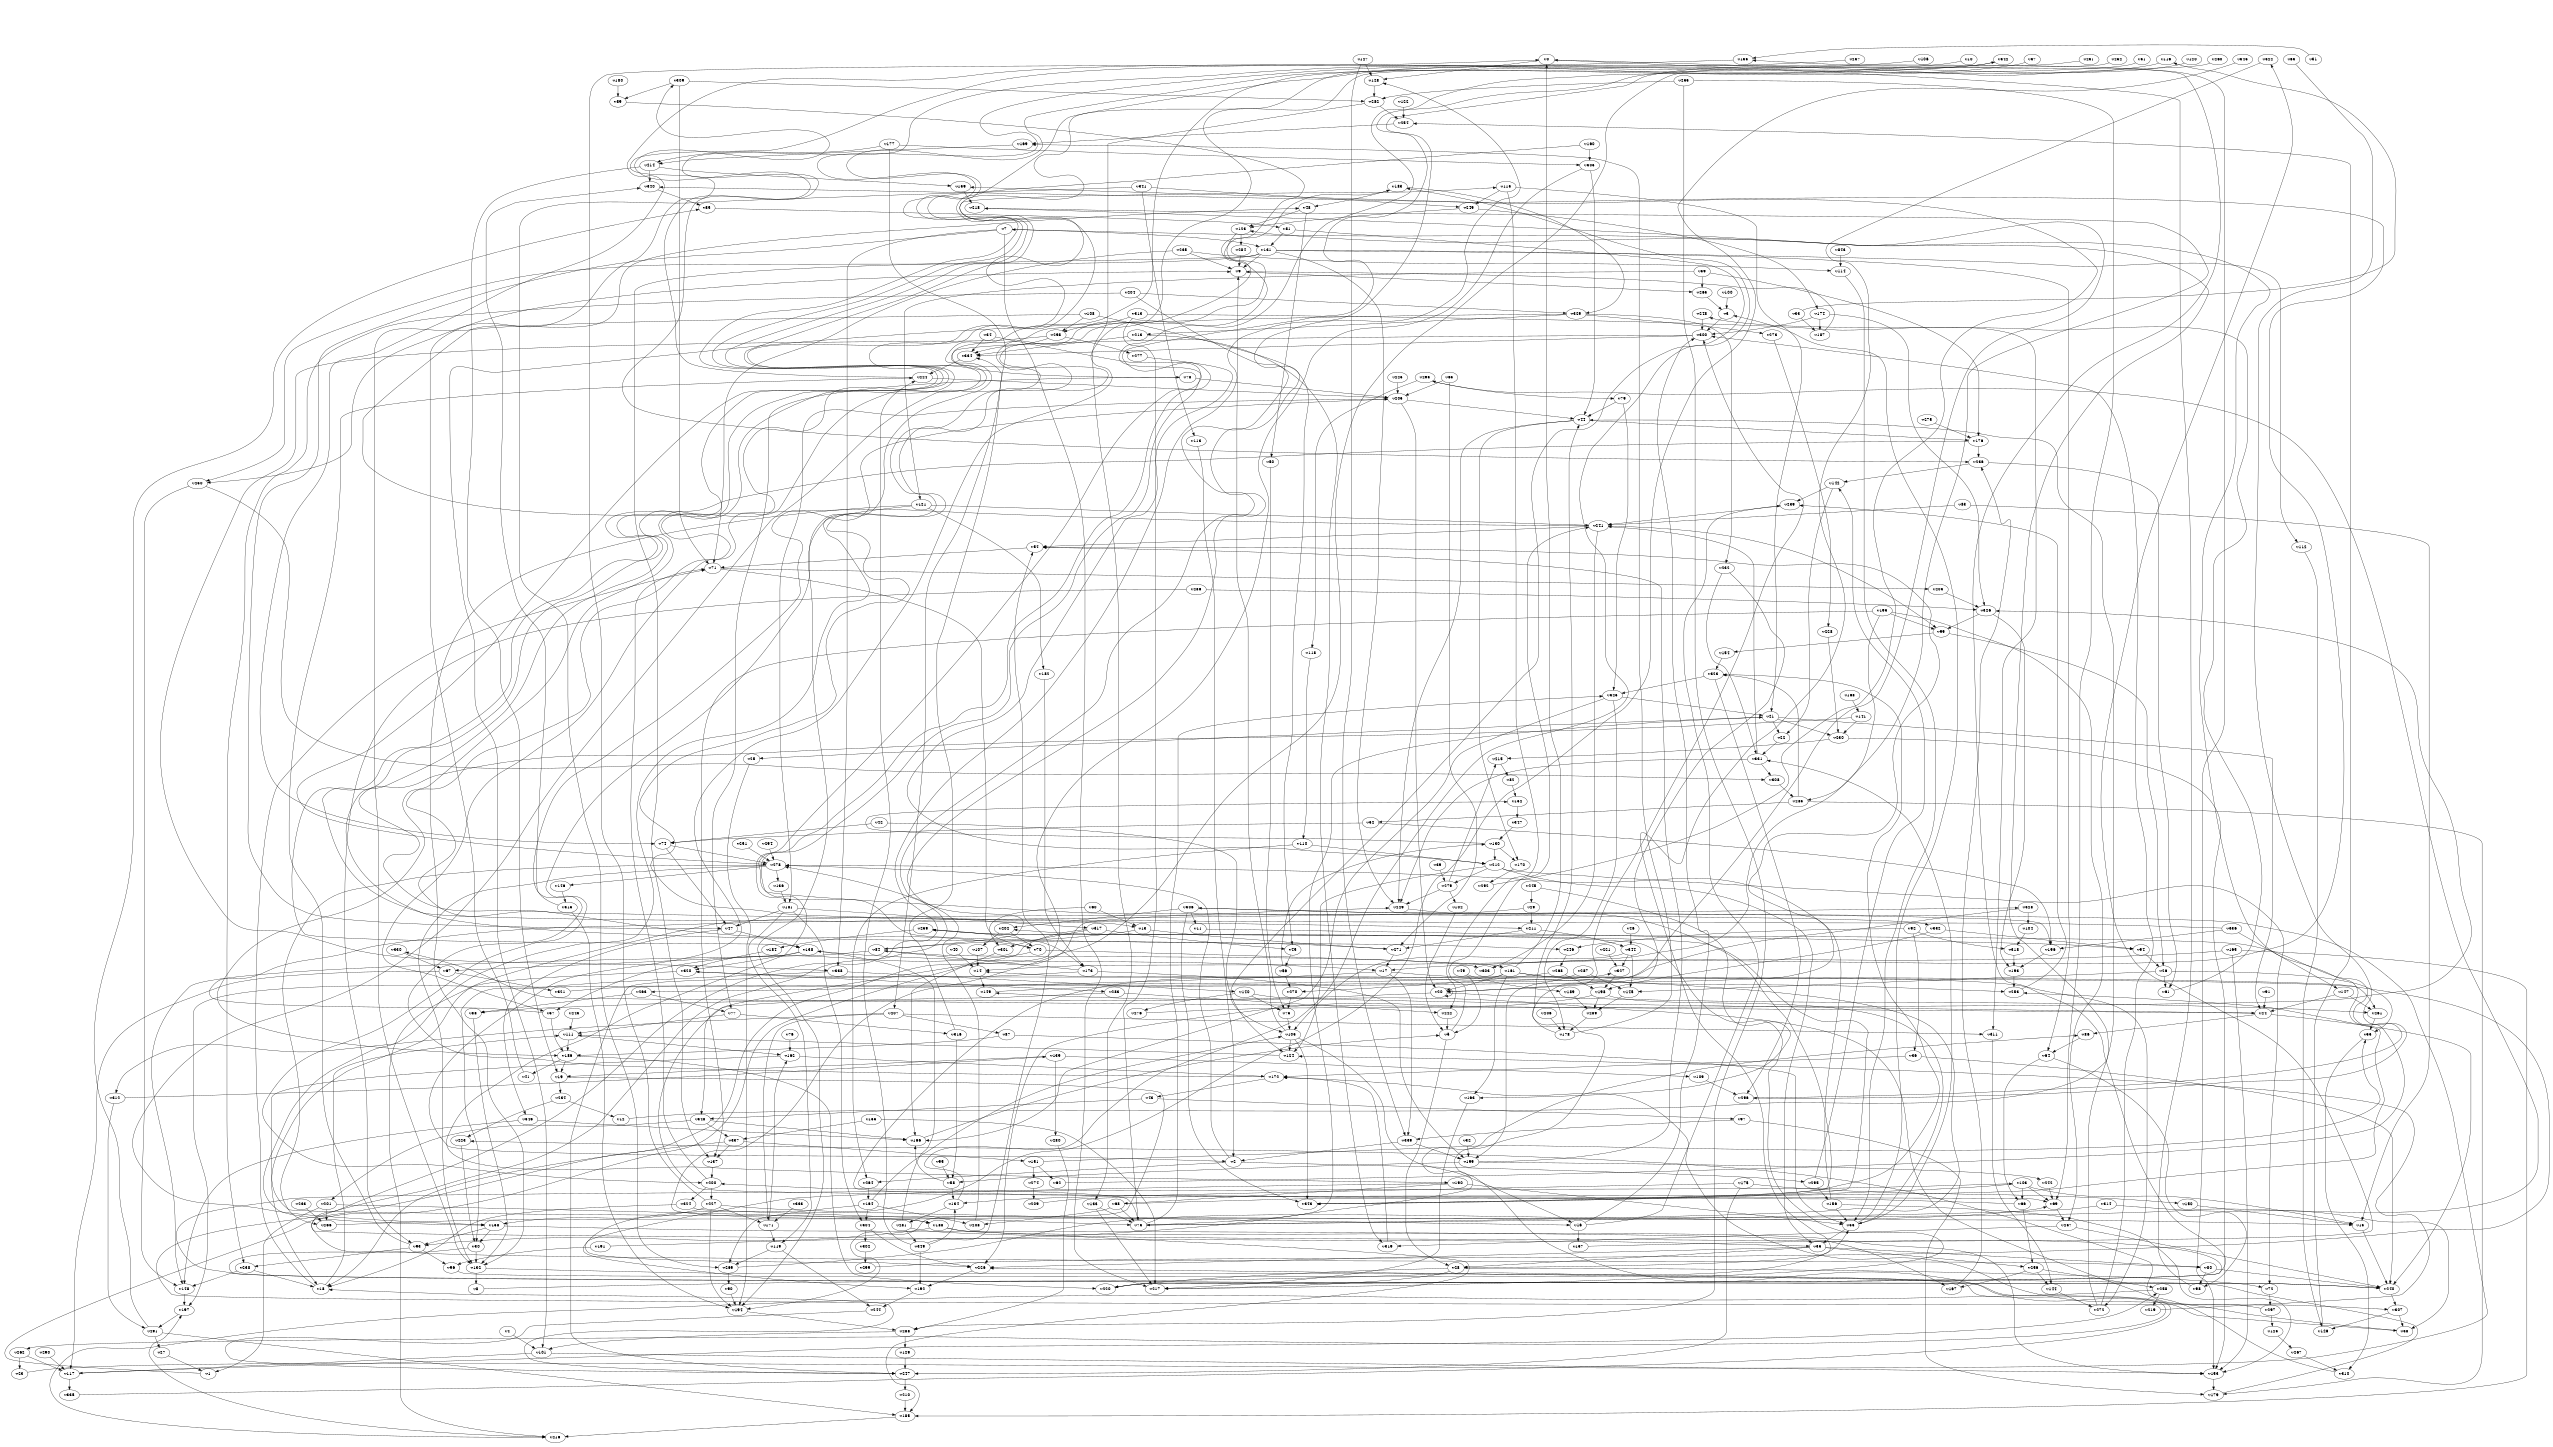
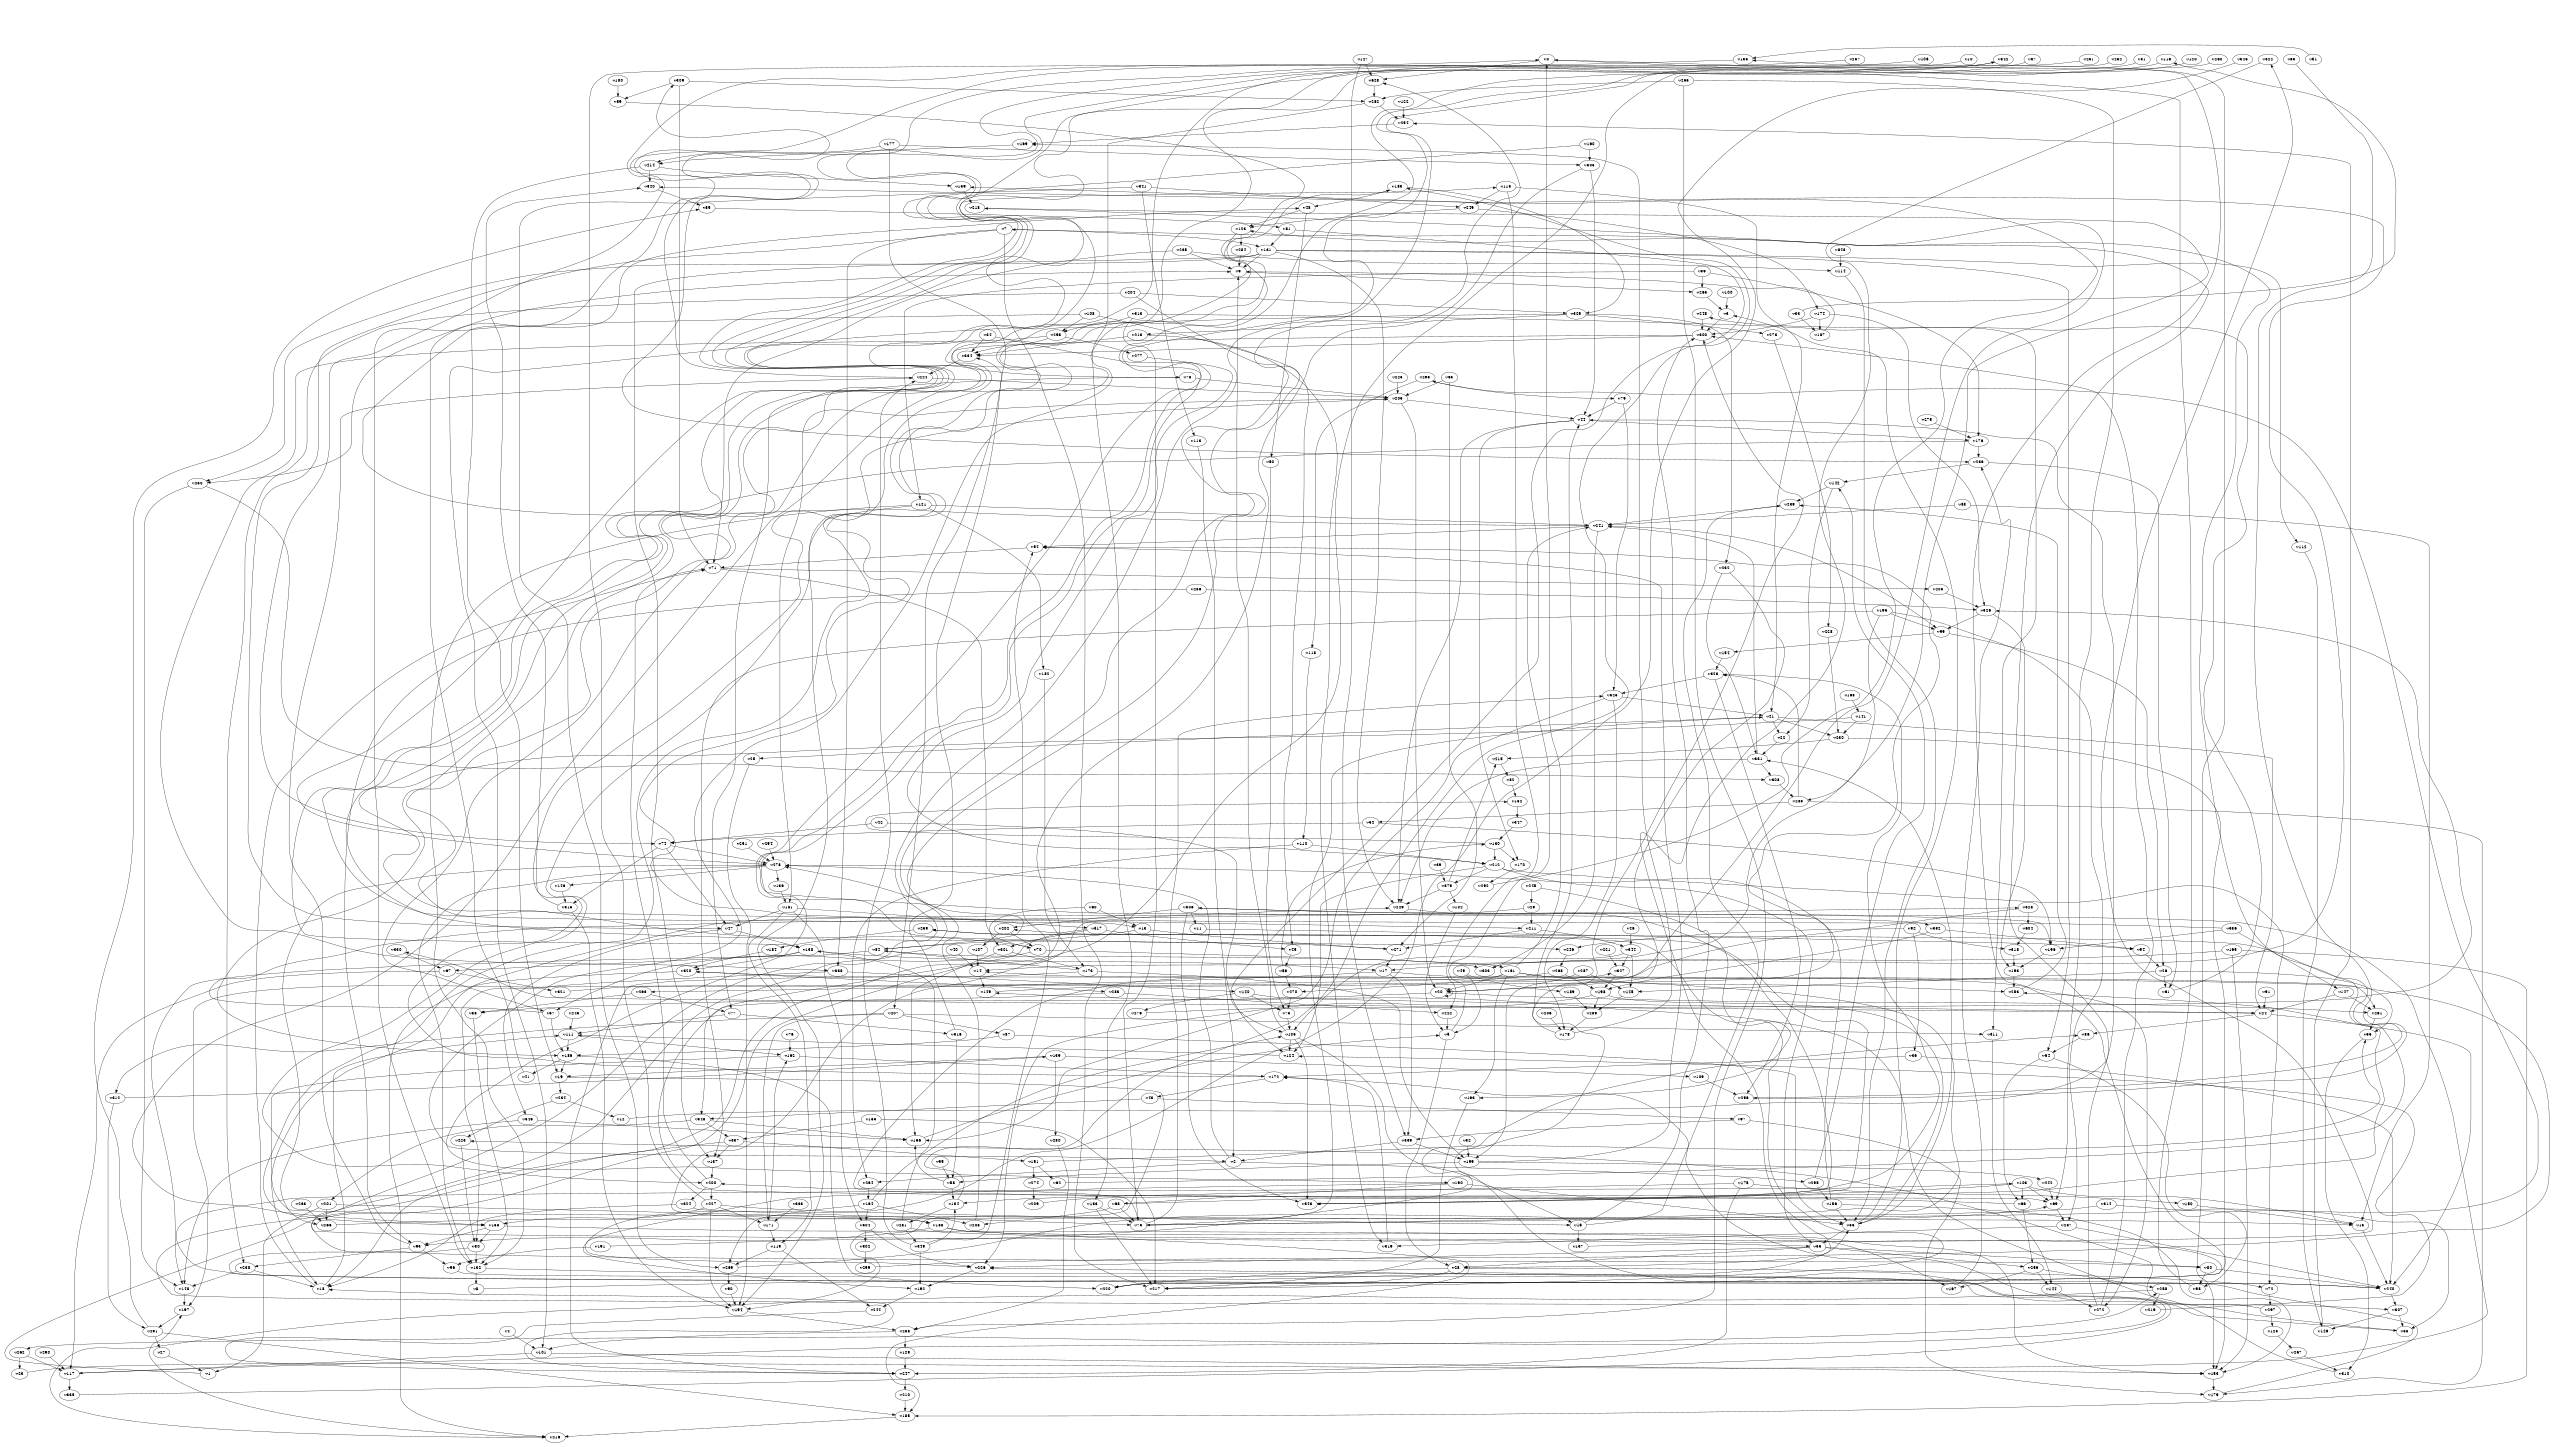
node "v128": label "v128" -> "v628"
edge "v74" -> "v315": added
node "v279": label "v279" -> "v379"
node "v104": label "v104" -> "v604"
edge "v259" -> "v173": now "v301" -> "v173"
